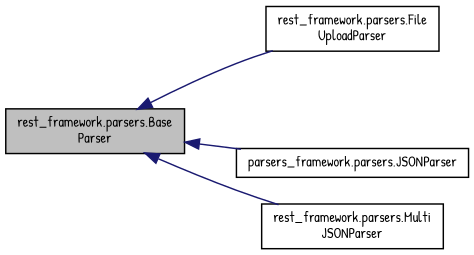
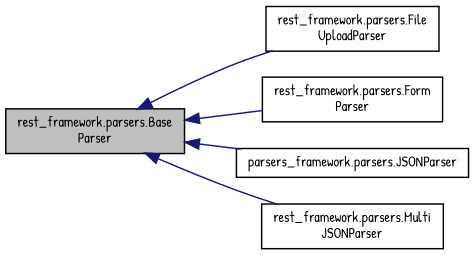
node "rest_framework.parsers.Form Parser": added
